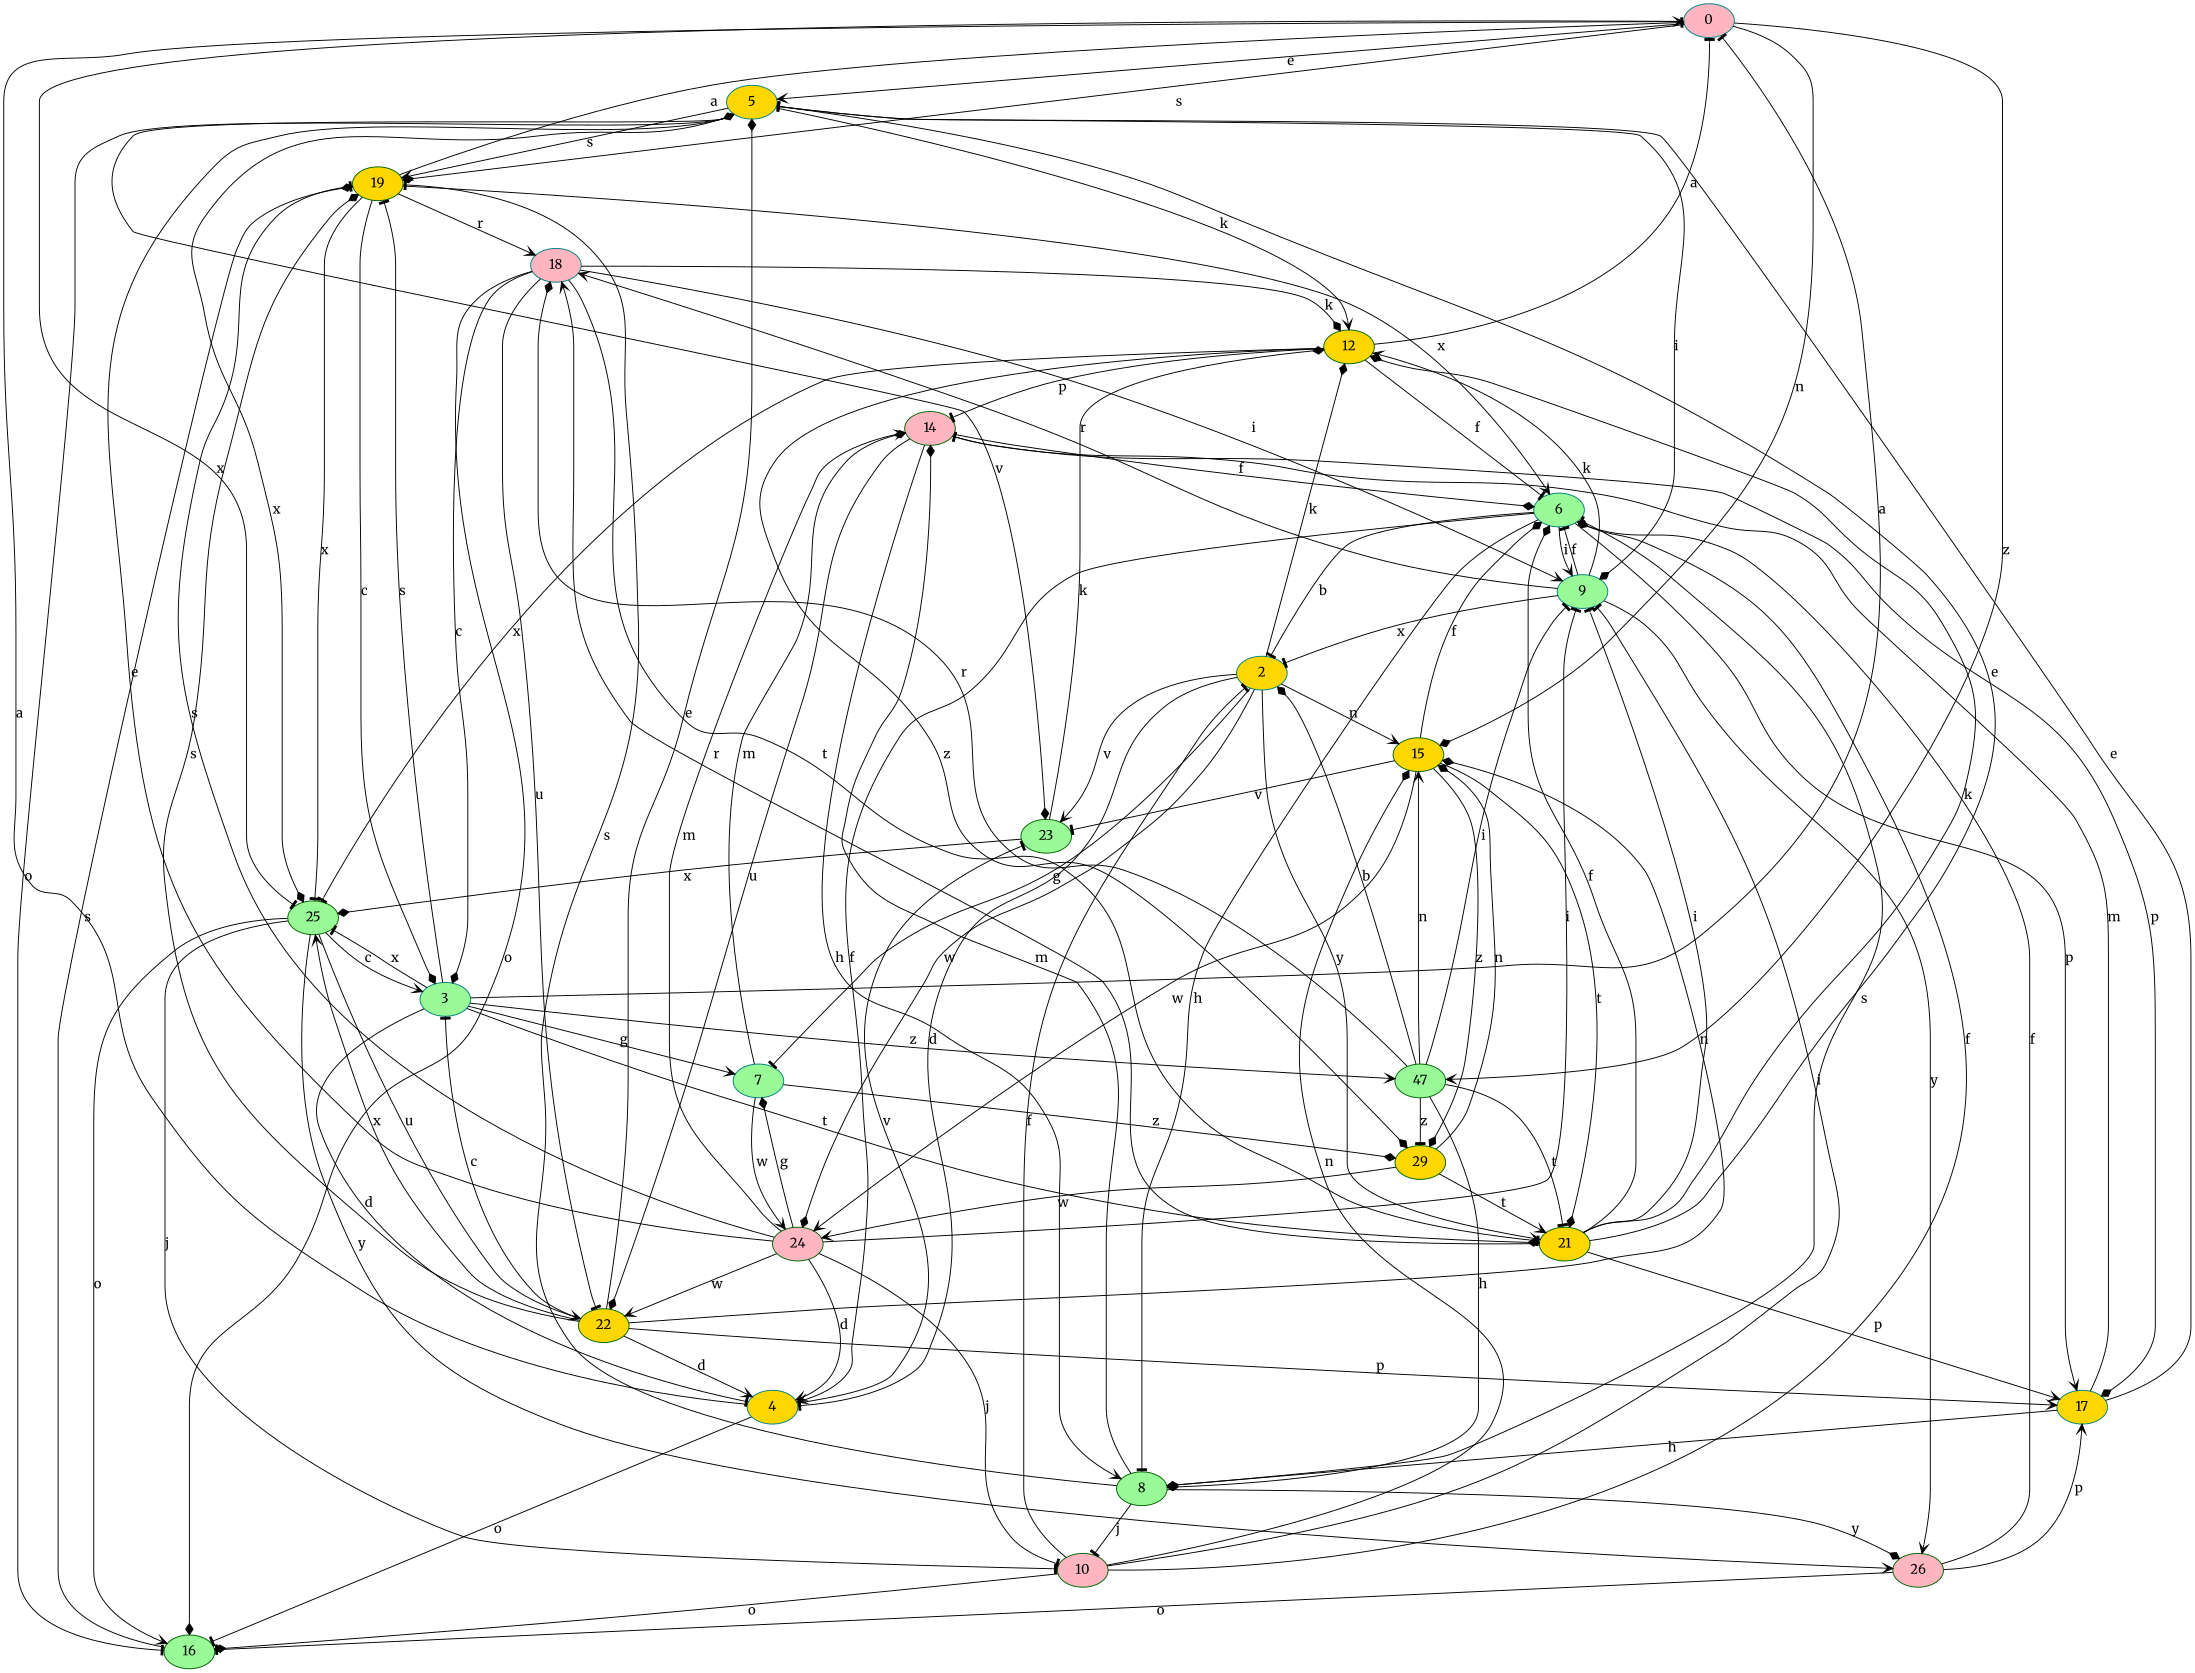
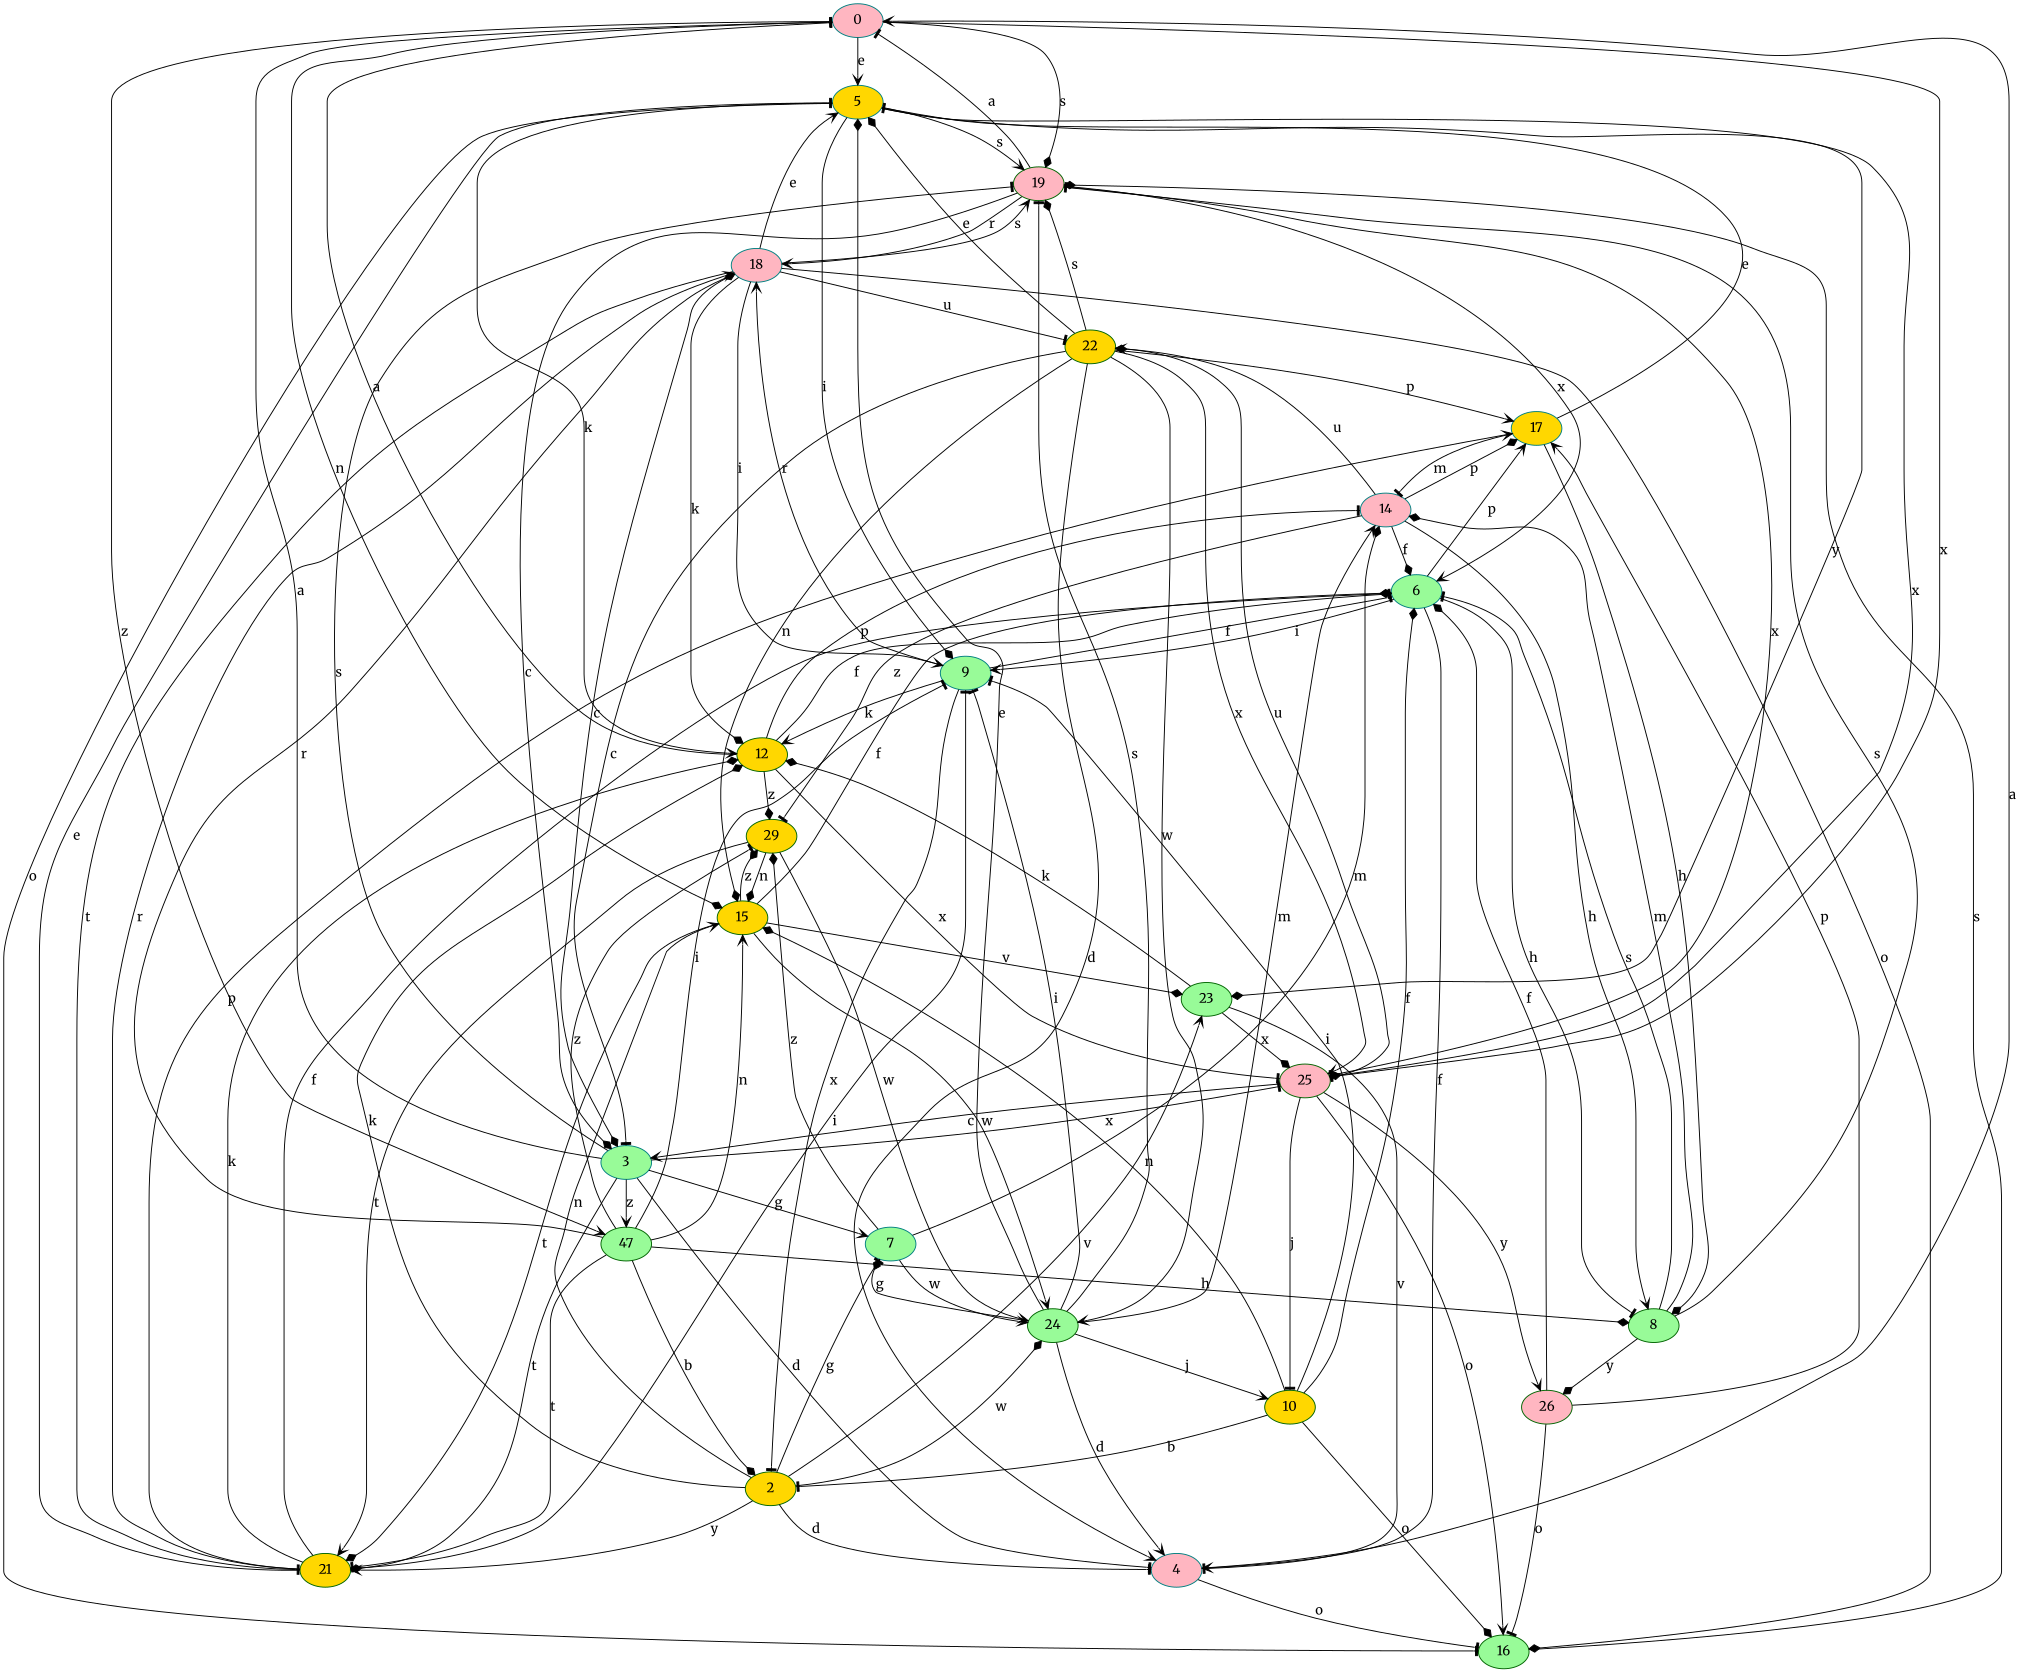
edge "18" -> "5": added, label "e"
node "19": fillcolor gold -> lightpink
edge "18" -> "19": added, label "s"
node "14": color darkgreen -> teal
edge "5" -> "23": label "v" -> "y"
edge "6" -> "2": removed, label "b"
edge "14" -> "29": added, label "z"
node "2": color teal -> darkgreen
edge "15" -> "23": arrowhead tee -> diamond
node "25": fillcolor palegreen -> lightpink
edge "9" -> "26": removed, label "y"
edge "10" -> "2": label "f" -> "b"
edge "4" -> "23": reversed
node "24": fillcolor lightpink -> palegreen
edge "24" -> "22": reversed
edge "24" -> "10": arrowhead tee -> vee
node "4": fillcolor gold -> lightpink
edge "8" -> "10": removed, label "j"
node "10": fillcolor lightpink -> gold
